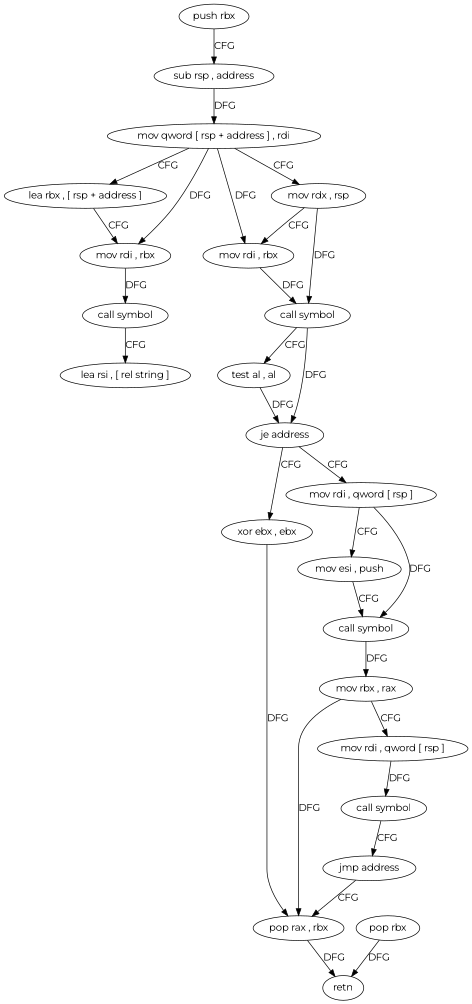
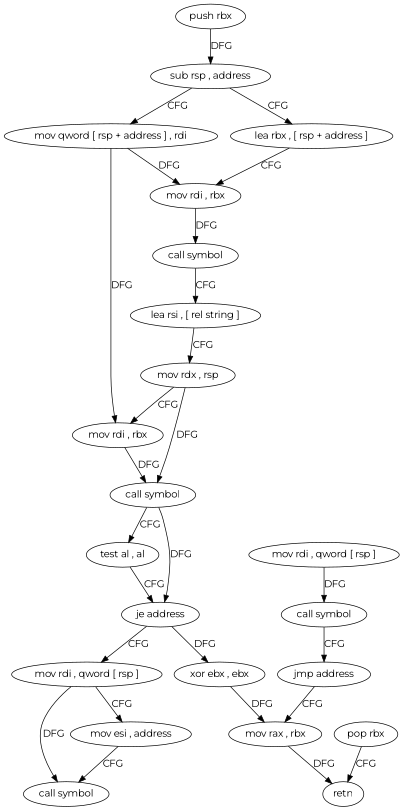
edge "push rbx" -> "sub rsp , address": label "CFG" -> "DFG"
edge "sub rsp , address" -> "mov qword [ rsp + address ] , rdi": label "DFG" -> "CFG"
edge "mov qword [ rsp + address ] , rdi" -> "lea rbx , [ rsp + address ]": now "sub rsp , address" -> "lea rbx , [ rsp + address ]"
edge "mov qword [ rsp + address ] , rdi" -> "mov rdx , rsp": now "lea rsi , [ rel string ]" -> "mov rdx , rsp"
edge "test al , al" -> "je address": label "DFG" -> "CFG"
edge "je address" -> "xor ebx , ebx": label "CFG" -> "DFG"
node "mov esi , push": label "mov esi , push" -> "mov esi , address"
node "mov rbx , rax": removed
node "pop rax , rbx": label "pop rax , rbx" -> "mov rax , rbx"
edge "pop rbx" -> "retn": label "DFG" -> "CFG"
